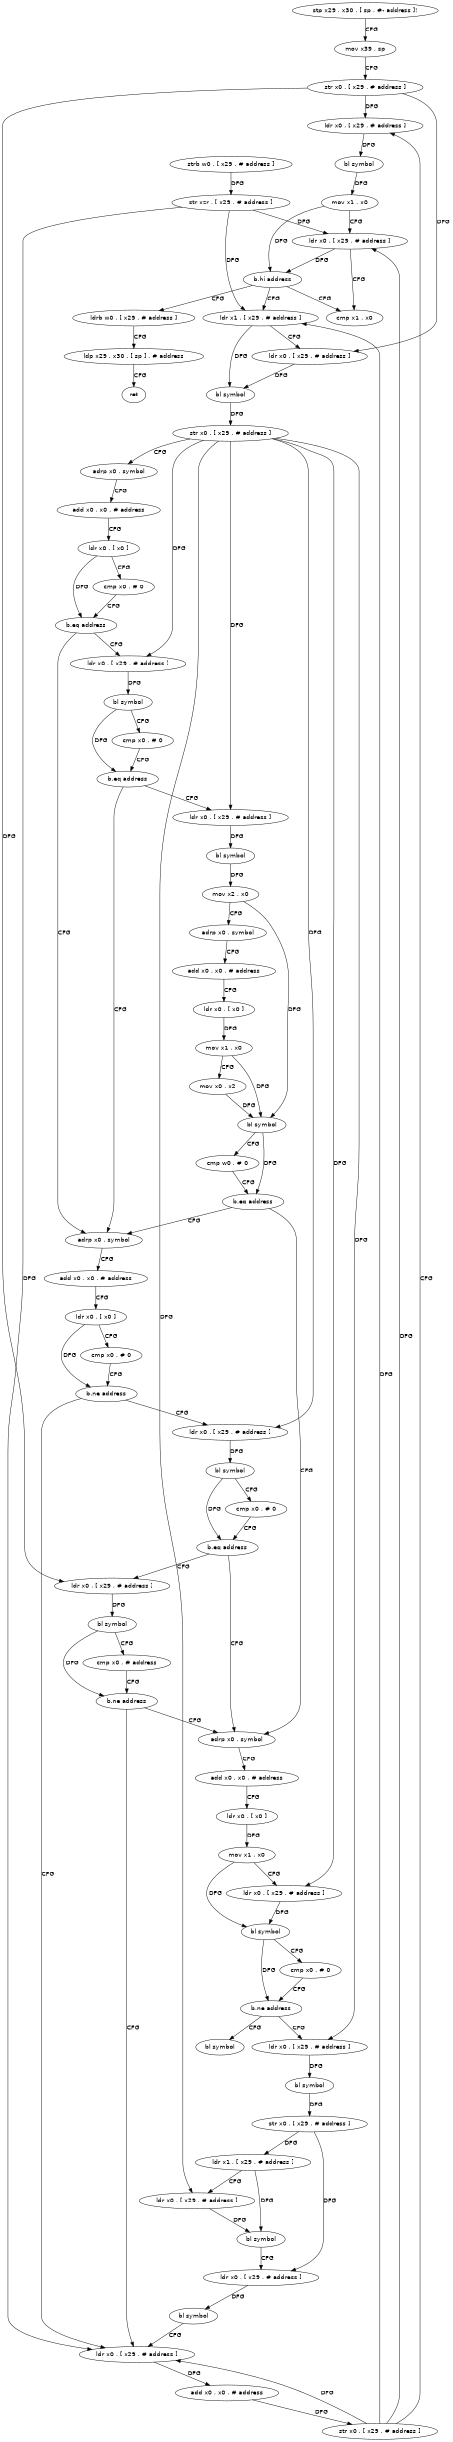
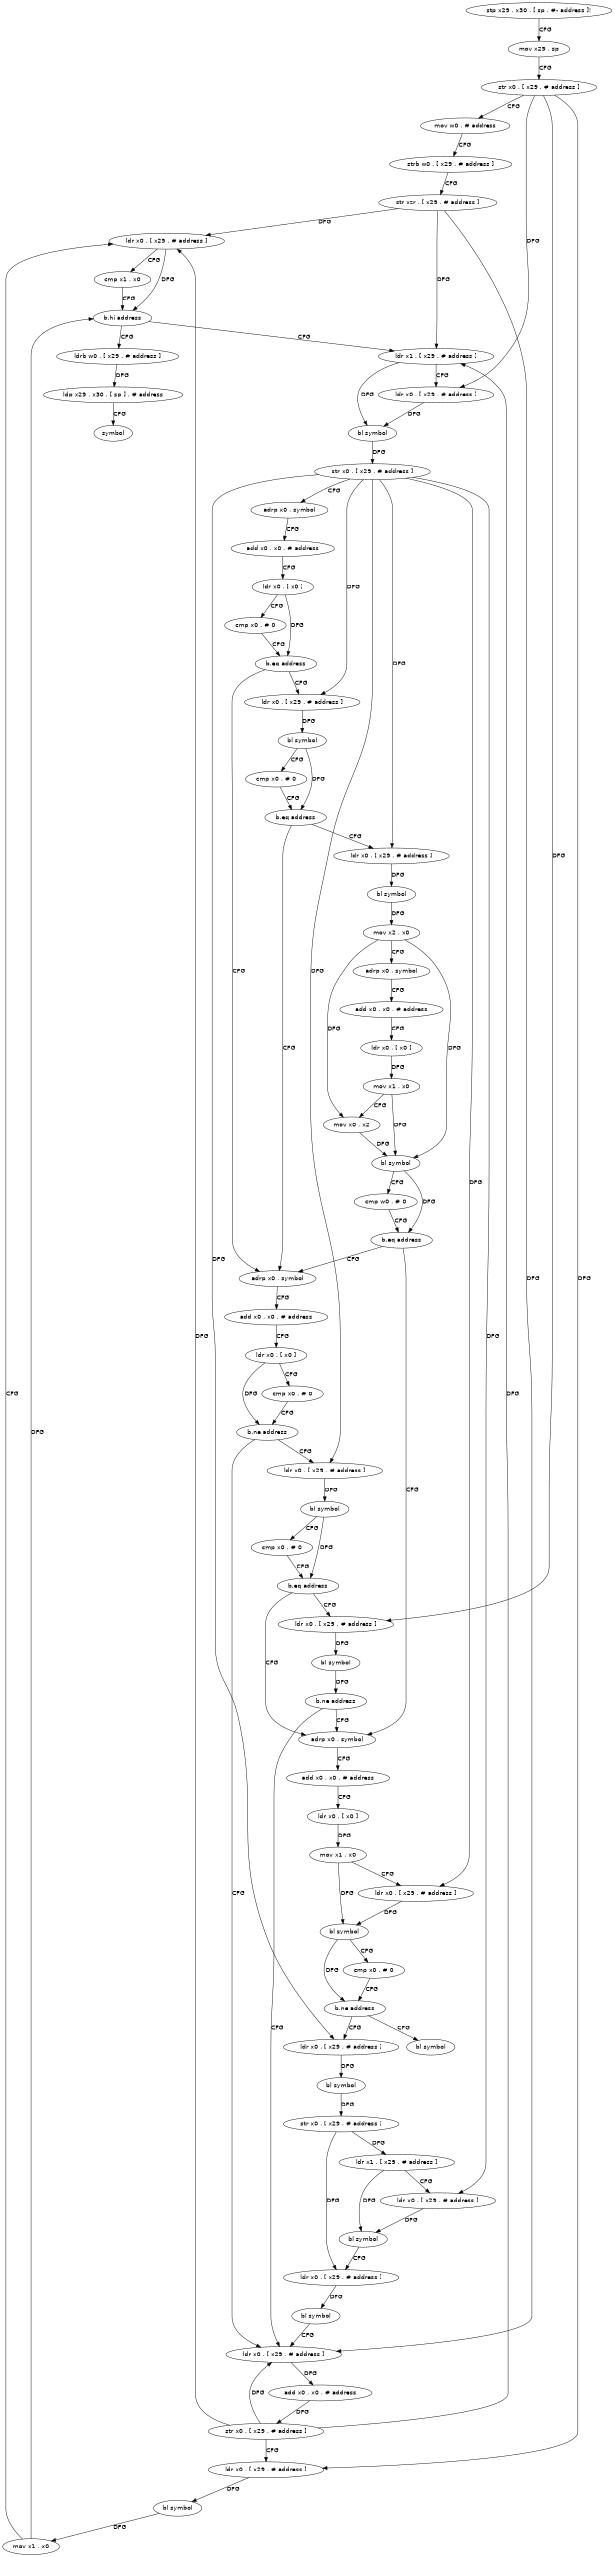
node "mov x39 , sp": label "mov x39 , sp" -> "mov x29 , sp"
node "mov w0 , # address": added
edge "strb w0 , [ x29 , # address ]" -> "str xzr , [ x29 , # address ]": label "DFG" -> "CFG"
edge "b.hi address" -> "cmp x1 , x0": reversed
edge "ldrb w0 , [ x29 , # address ]" -> "ldp x29 , x30 , [ sp ] , # address": label "CFG" -> "DFG"
node "ret": label "ret" -> "symbol"
edge "mov x2 , x0" -> "mov x0 , x2": added, label "DFG"
node "cmp x0 , # address": removed
